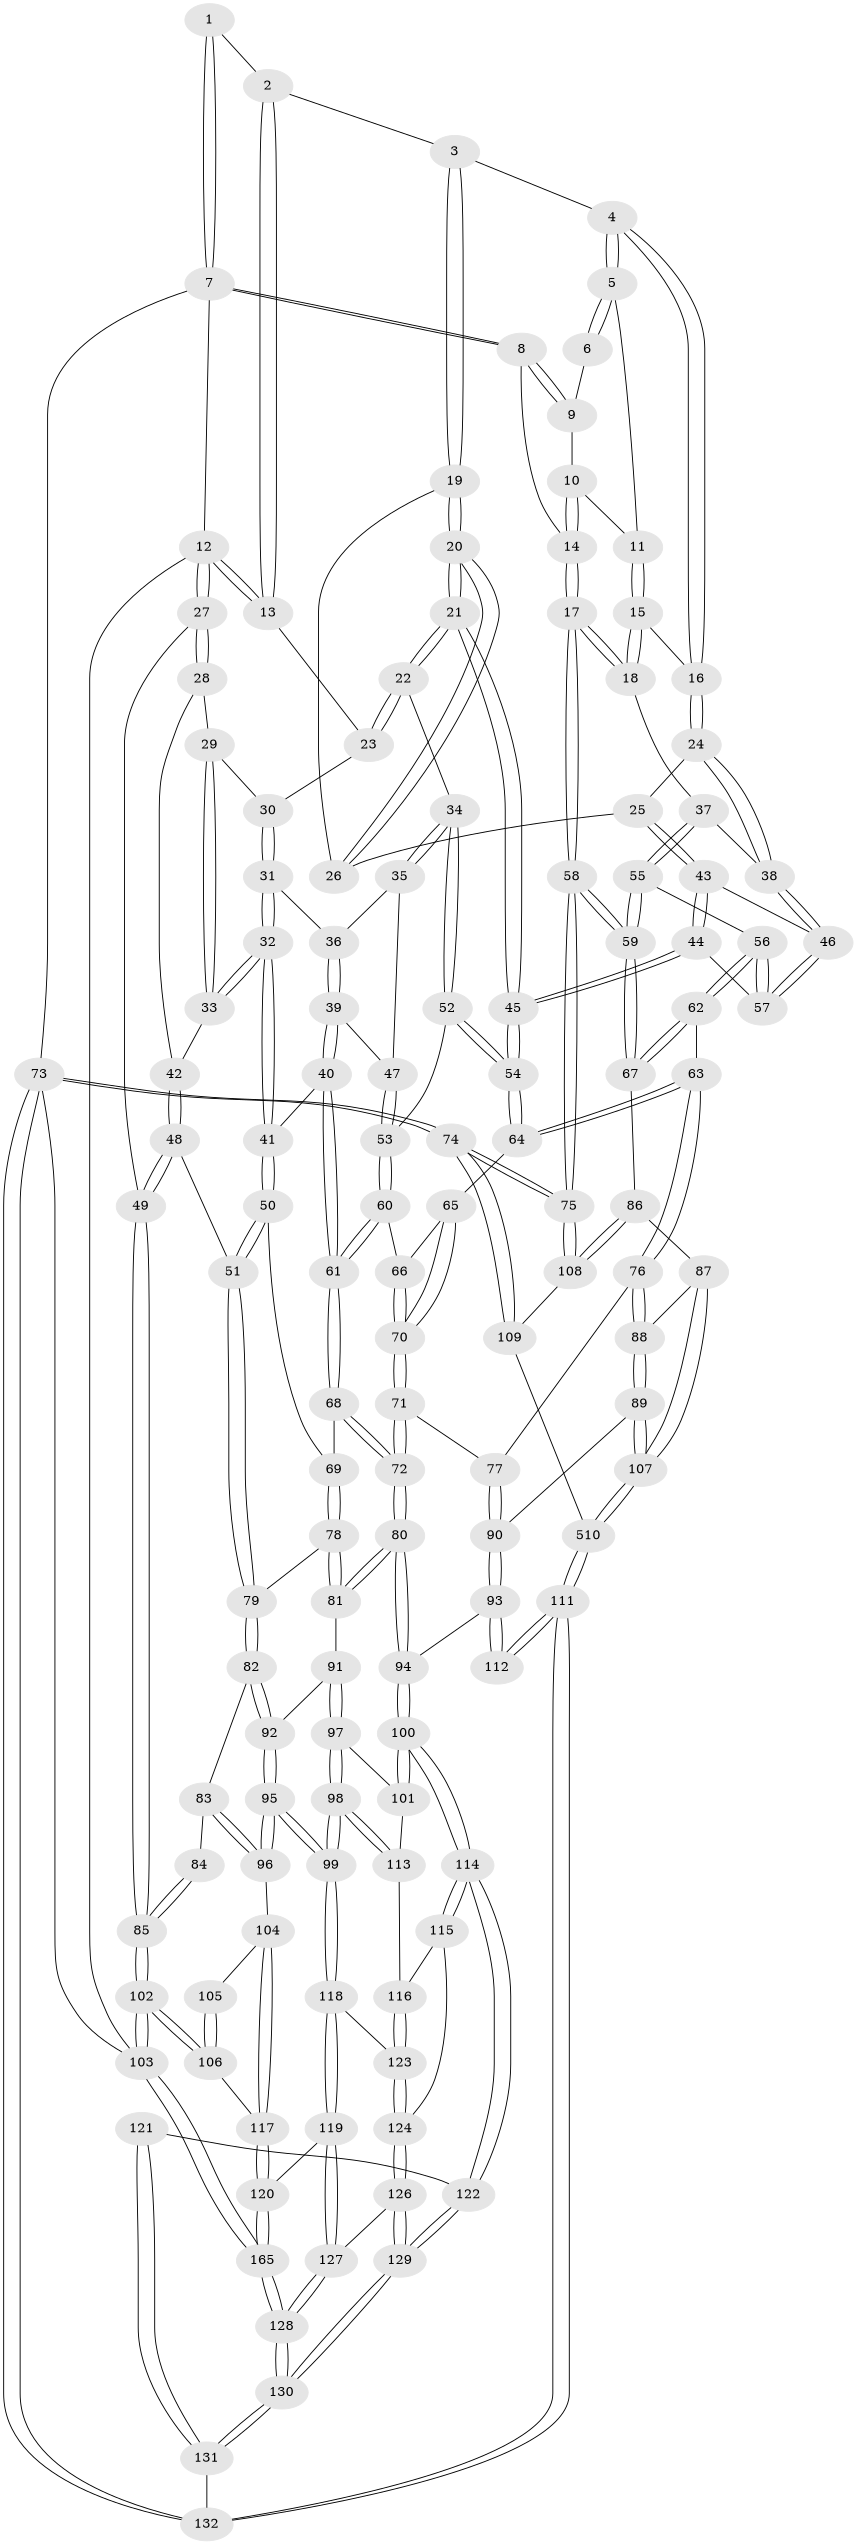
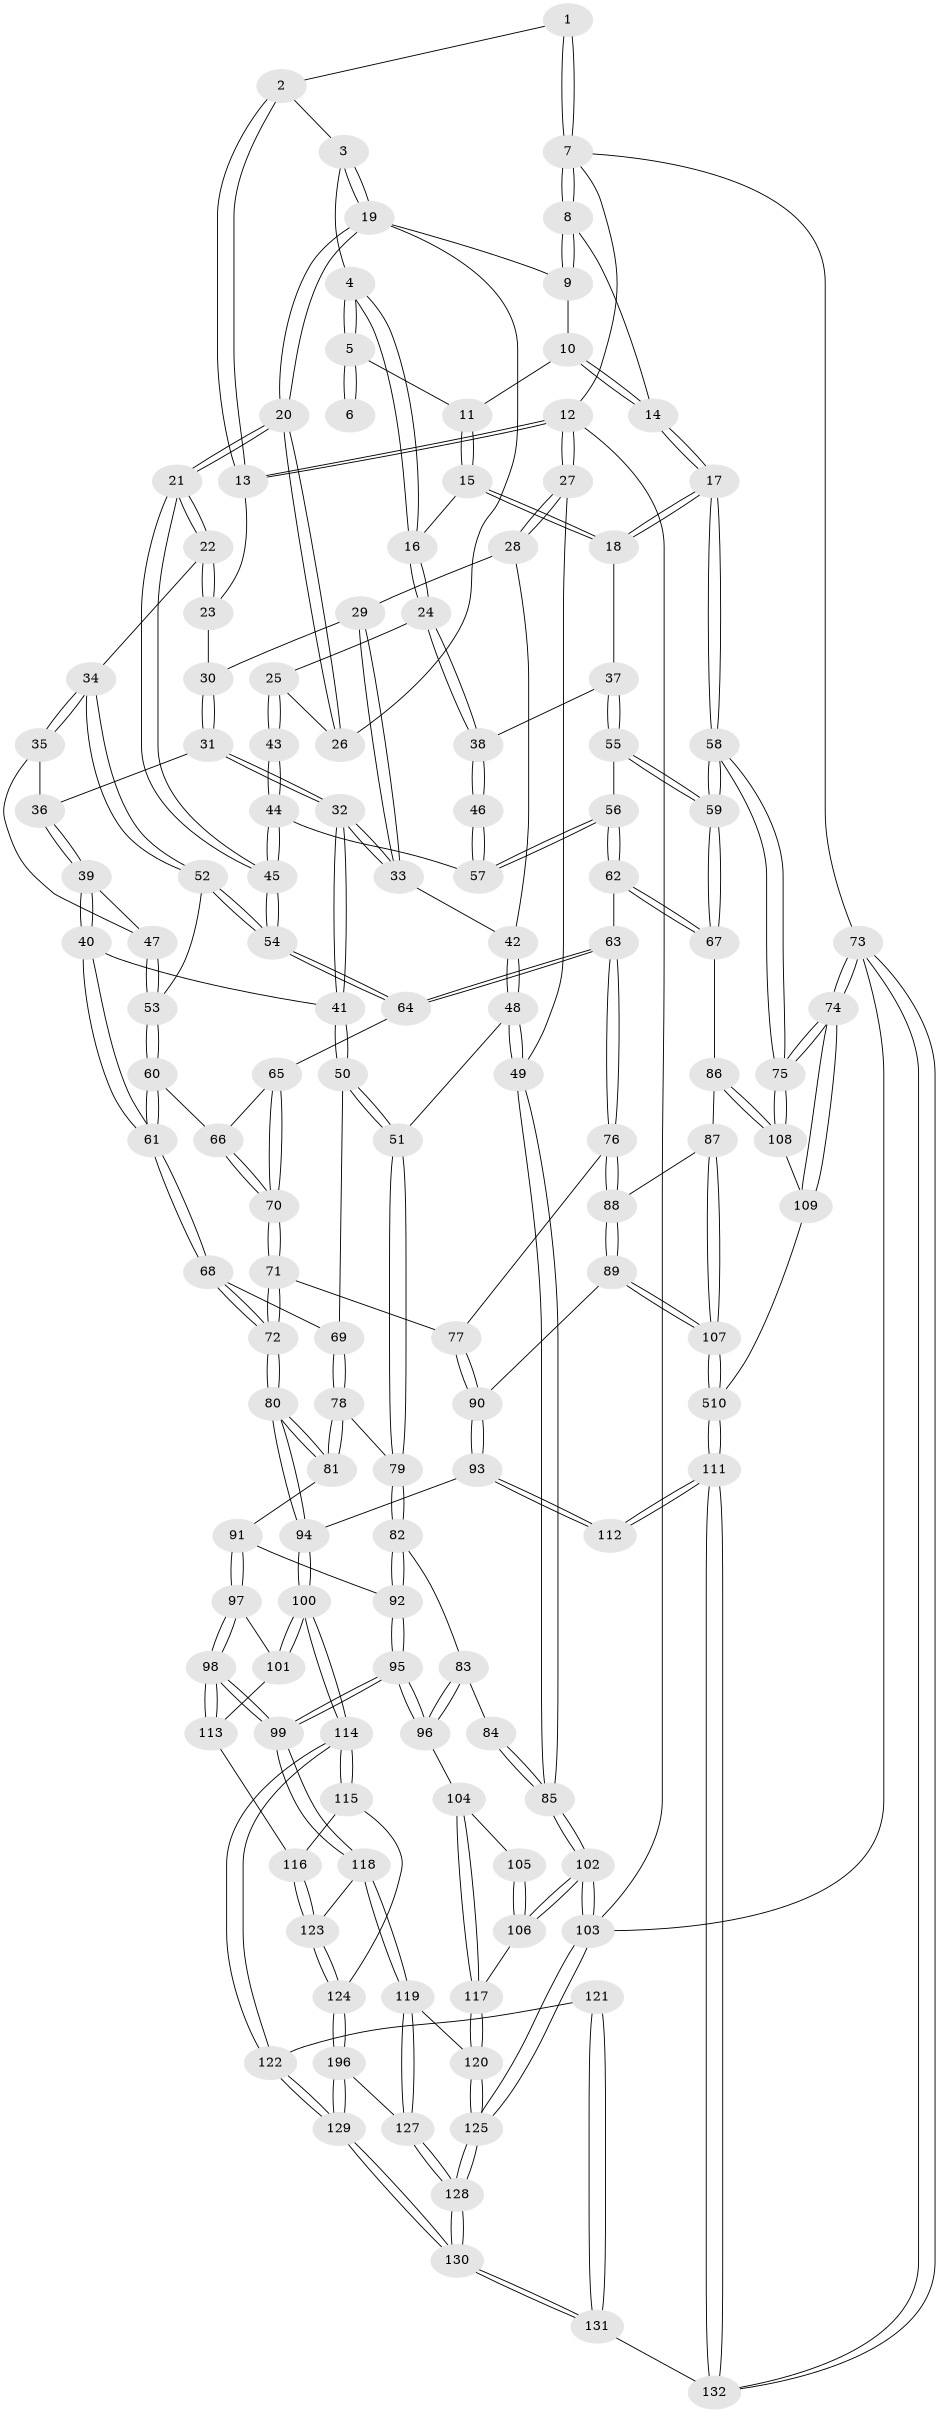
edge "6" -- "9": now "19" -- "9"
edge "43" -- "46": removed
node "126": label "126" -> "196"
node "165": label "165" -> "125"
